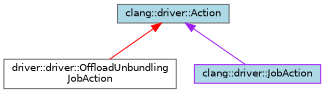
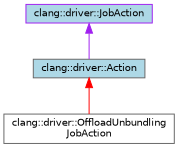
edge "clang::driver::JobAction" -> "clang::driver::Action": reversed
node "driver::driver::OffloadUnbundling JobAction": label "driver::driver::OffloadUnbundling JobAction" -> "clang::driver::OffloadUnbundling JobAction"
